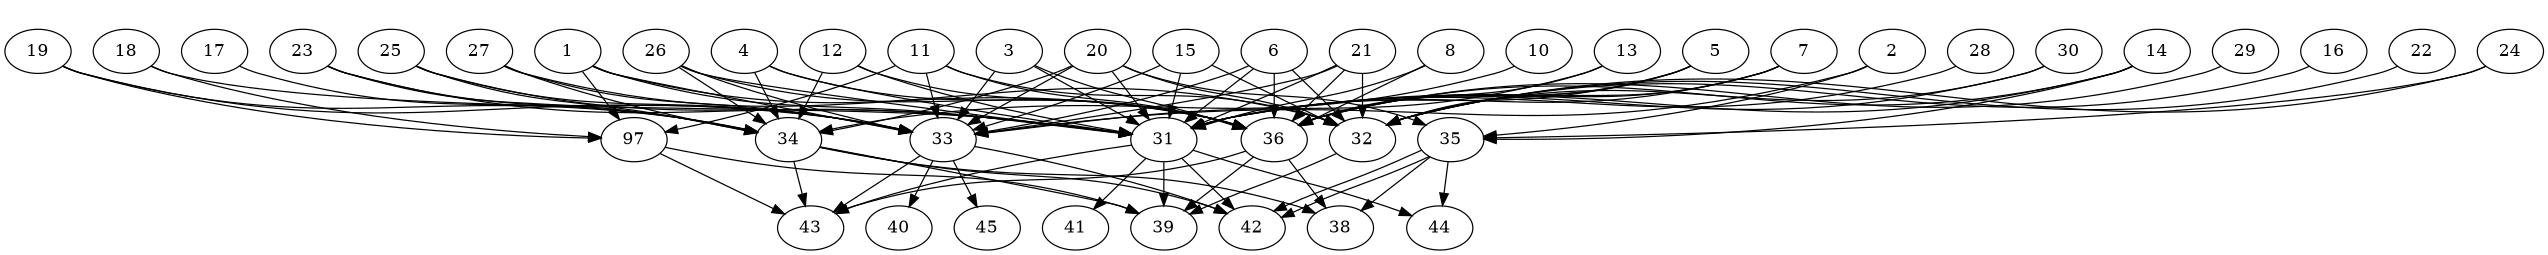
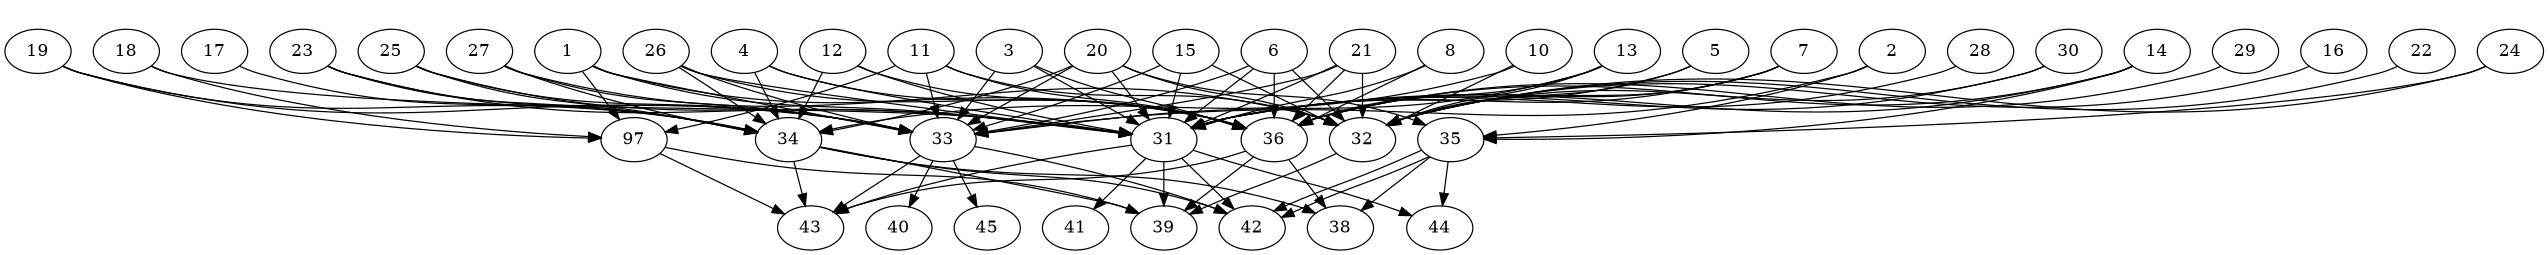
edge "10" -> "32": added
edge "13" -> "32": added
edge "5" -> "36": removed
